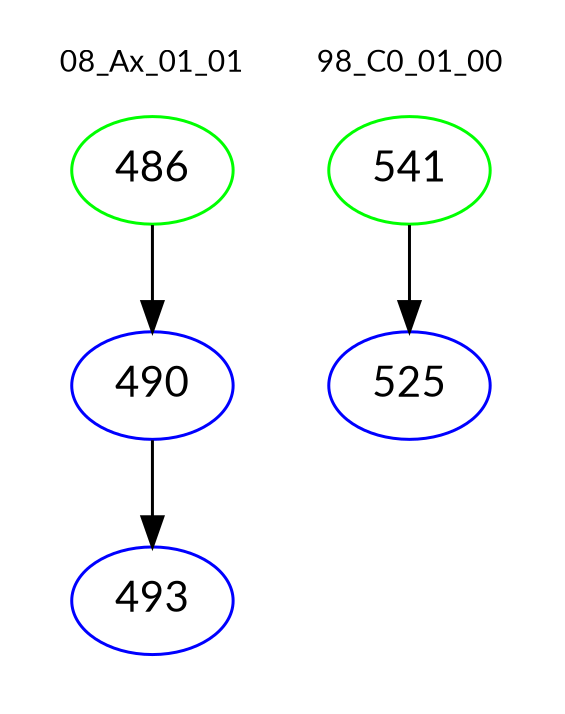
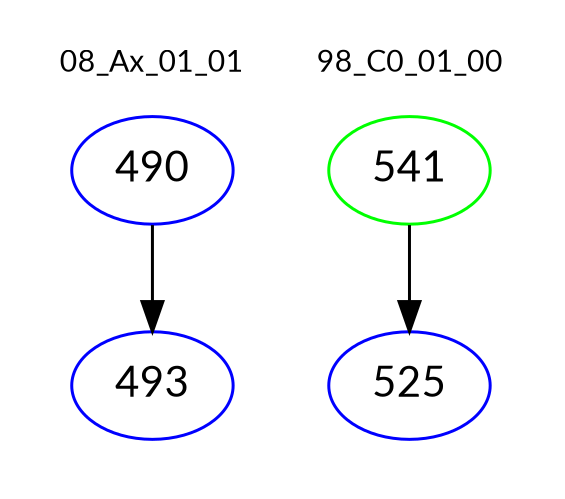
node "486": removed
